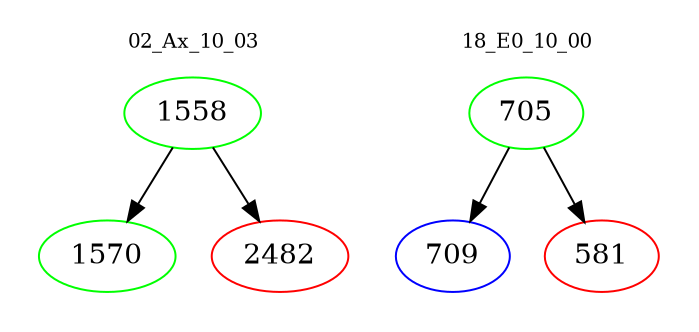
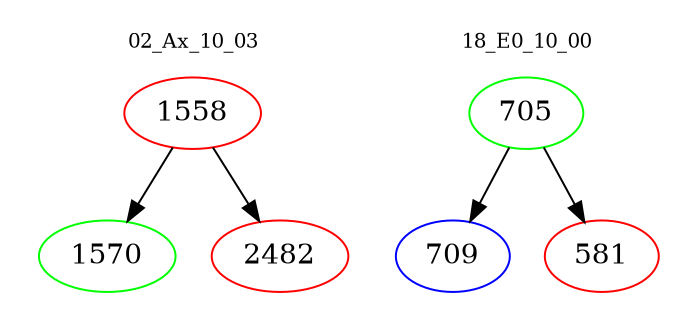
node "1558": color green -> red
